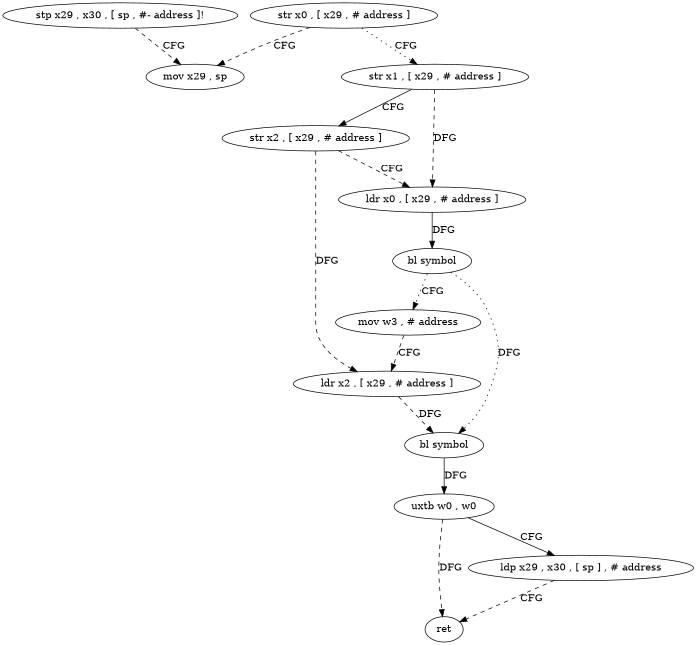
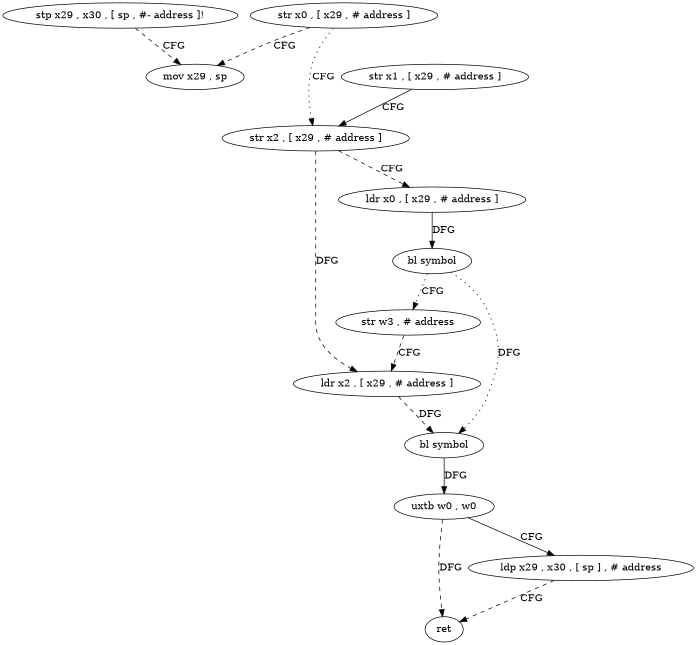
edge "str x0 , [ x29 , # address ]" -> "str x1 , [ x29 , # address ]": now "str x0 , [ x29 , # address ]" -> "str x2 , [ x29 , # address ]"
edge "str x1 , [ x29 , # address ]" -> "ldr x0 , [ x29 , # address ]": removed, label "DFG"
node "mov w3 , # address": label "mov w3 , # address" -> "str w3 , # address"
